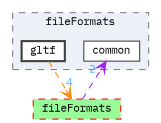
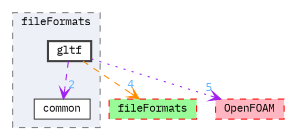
edge "fileFormats" -> "common": now "gltf" -> "common"
node "OpenFOAM": added
